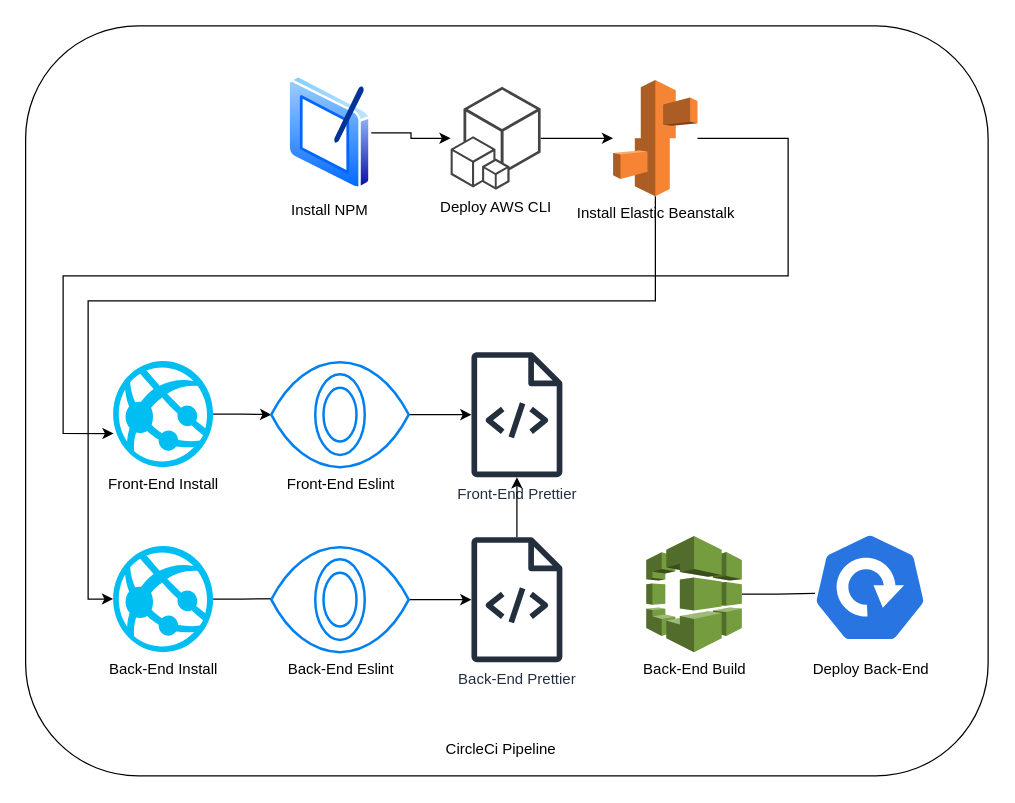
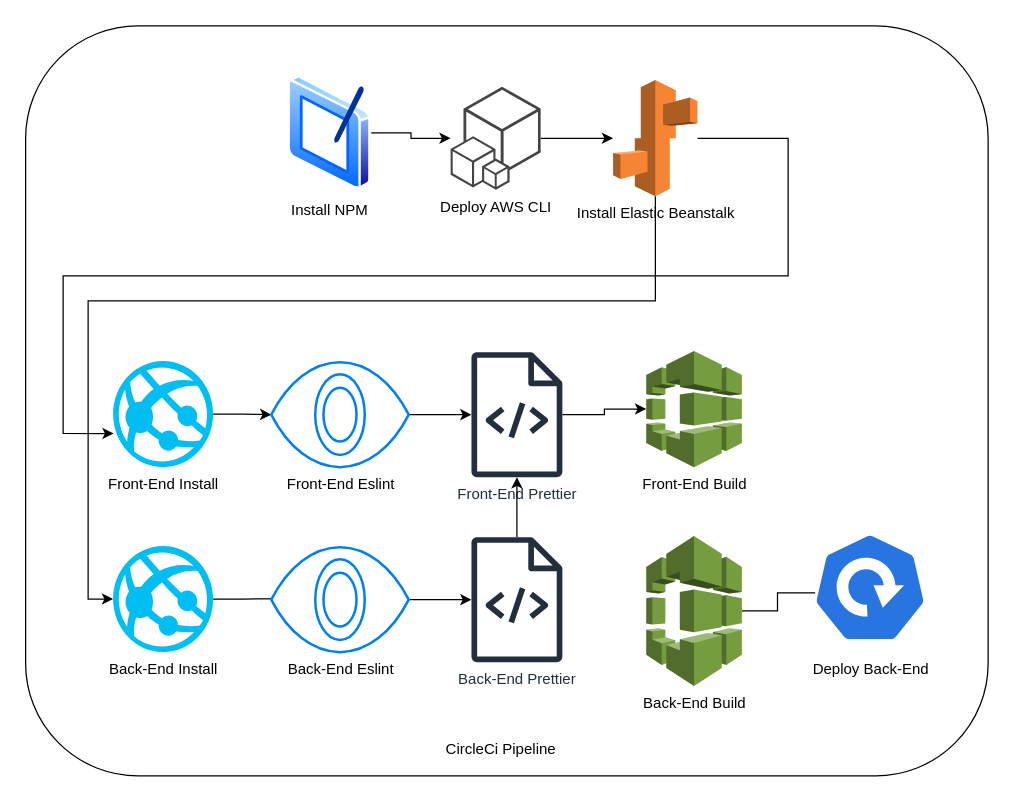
node "Front-End Build": added
edge "Front-End Prettier" -> "Front-End Build": added
node "Back-End Build": size 96x116 -> 96x150
